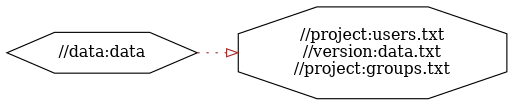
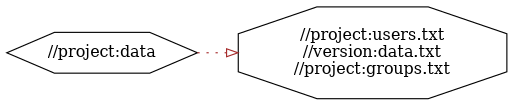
node "//data:data": label "//data:data" -> "//project:data"
